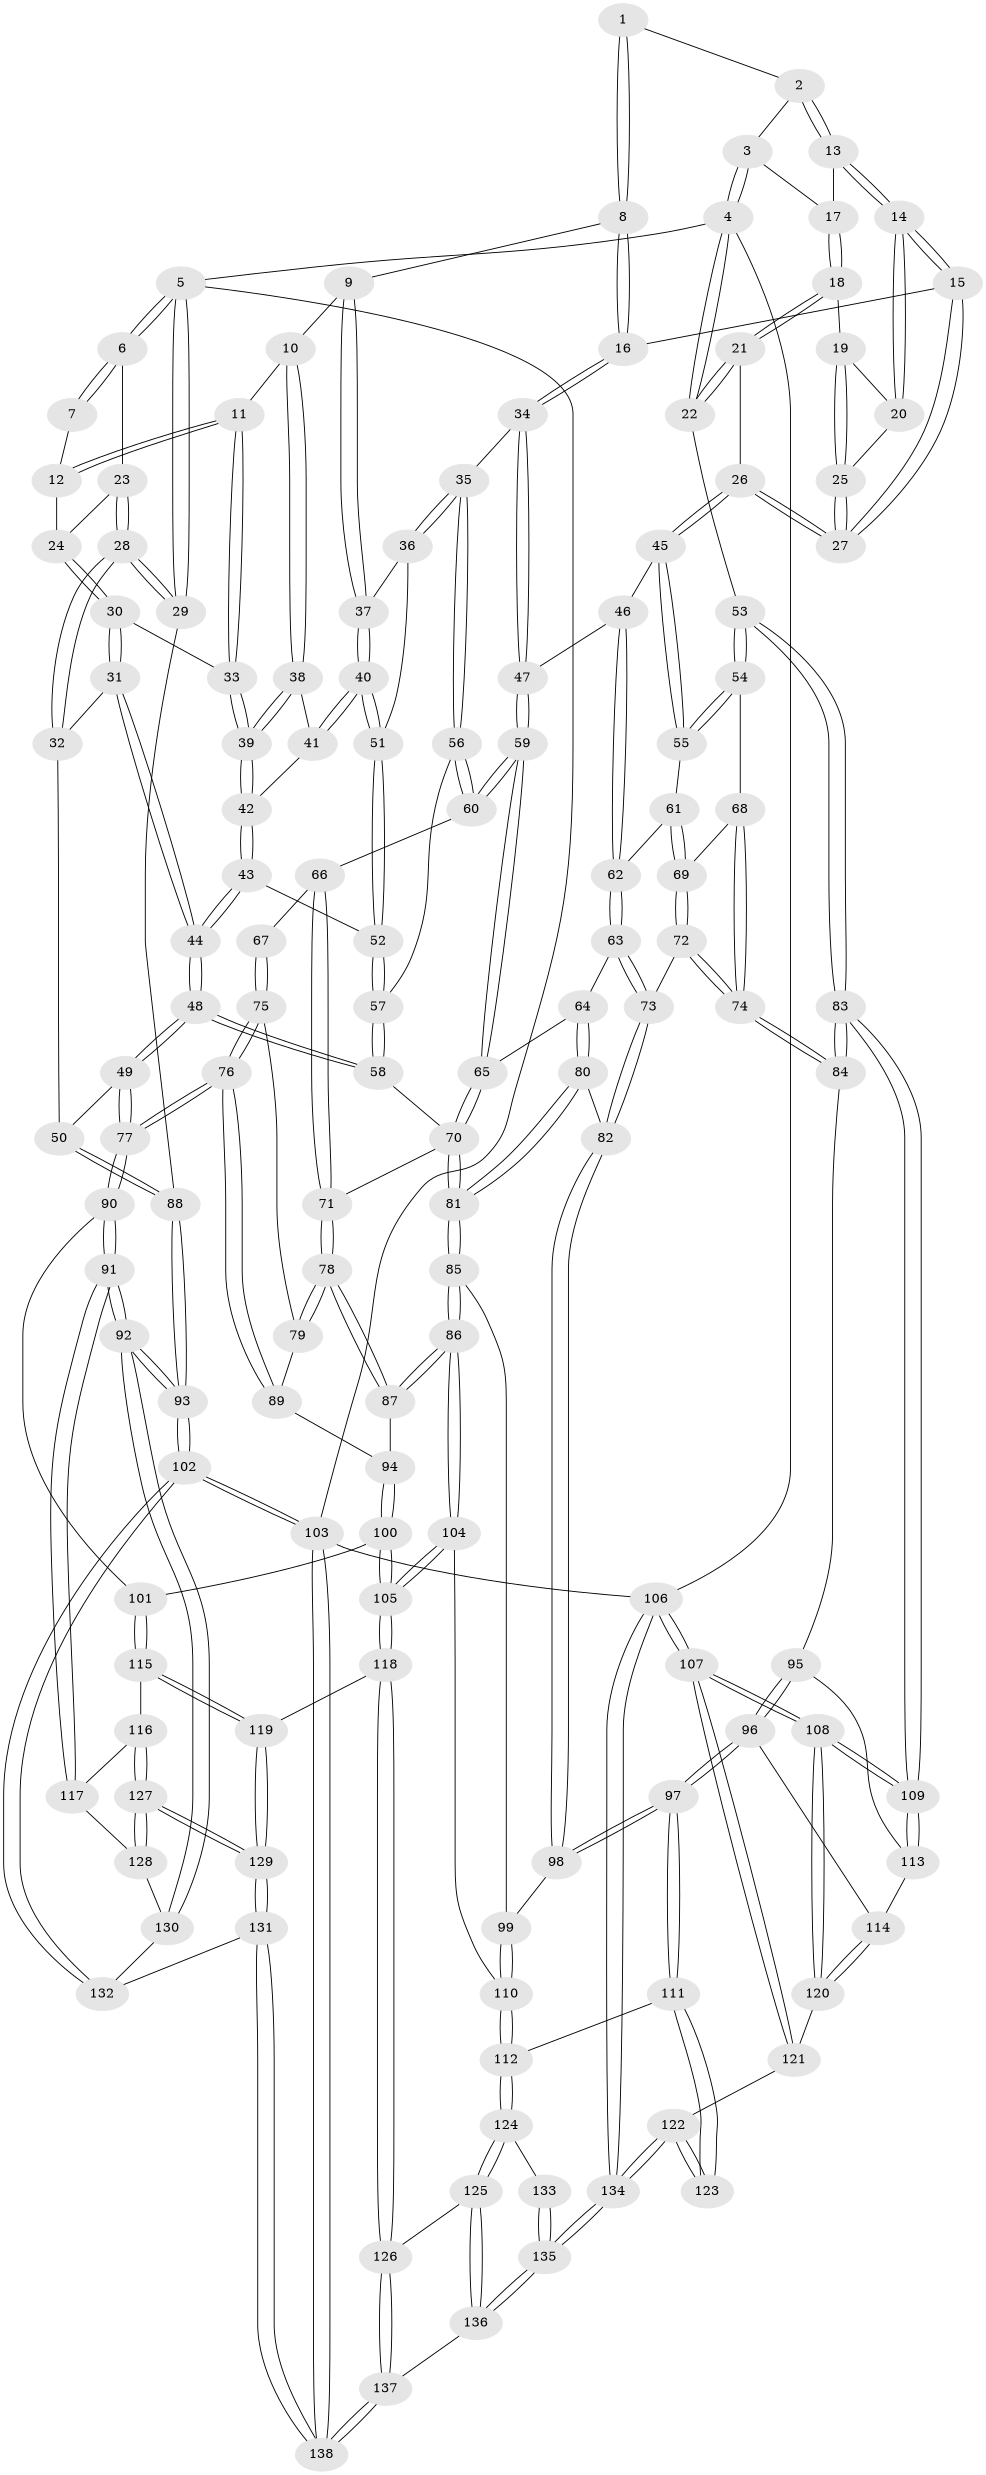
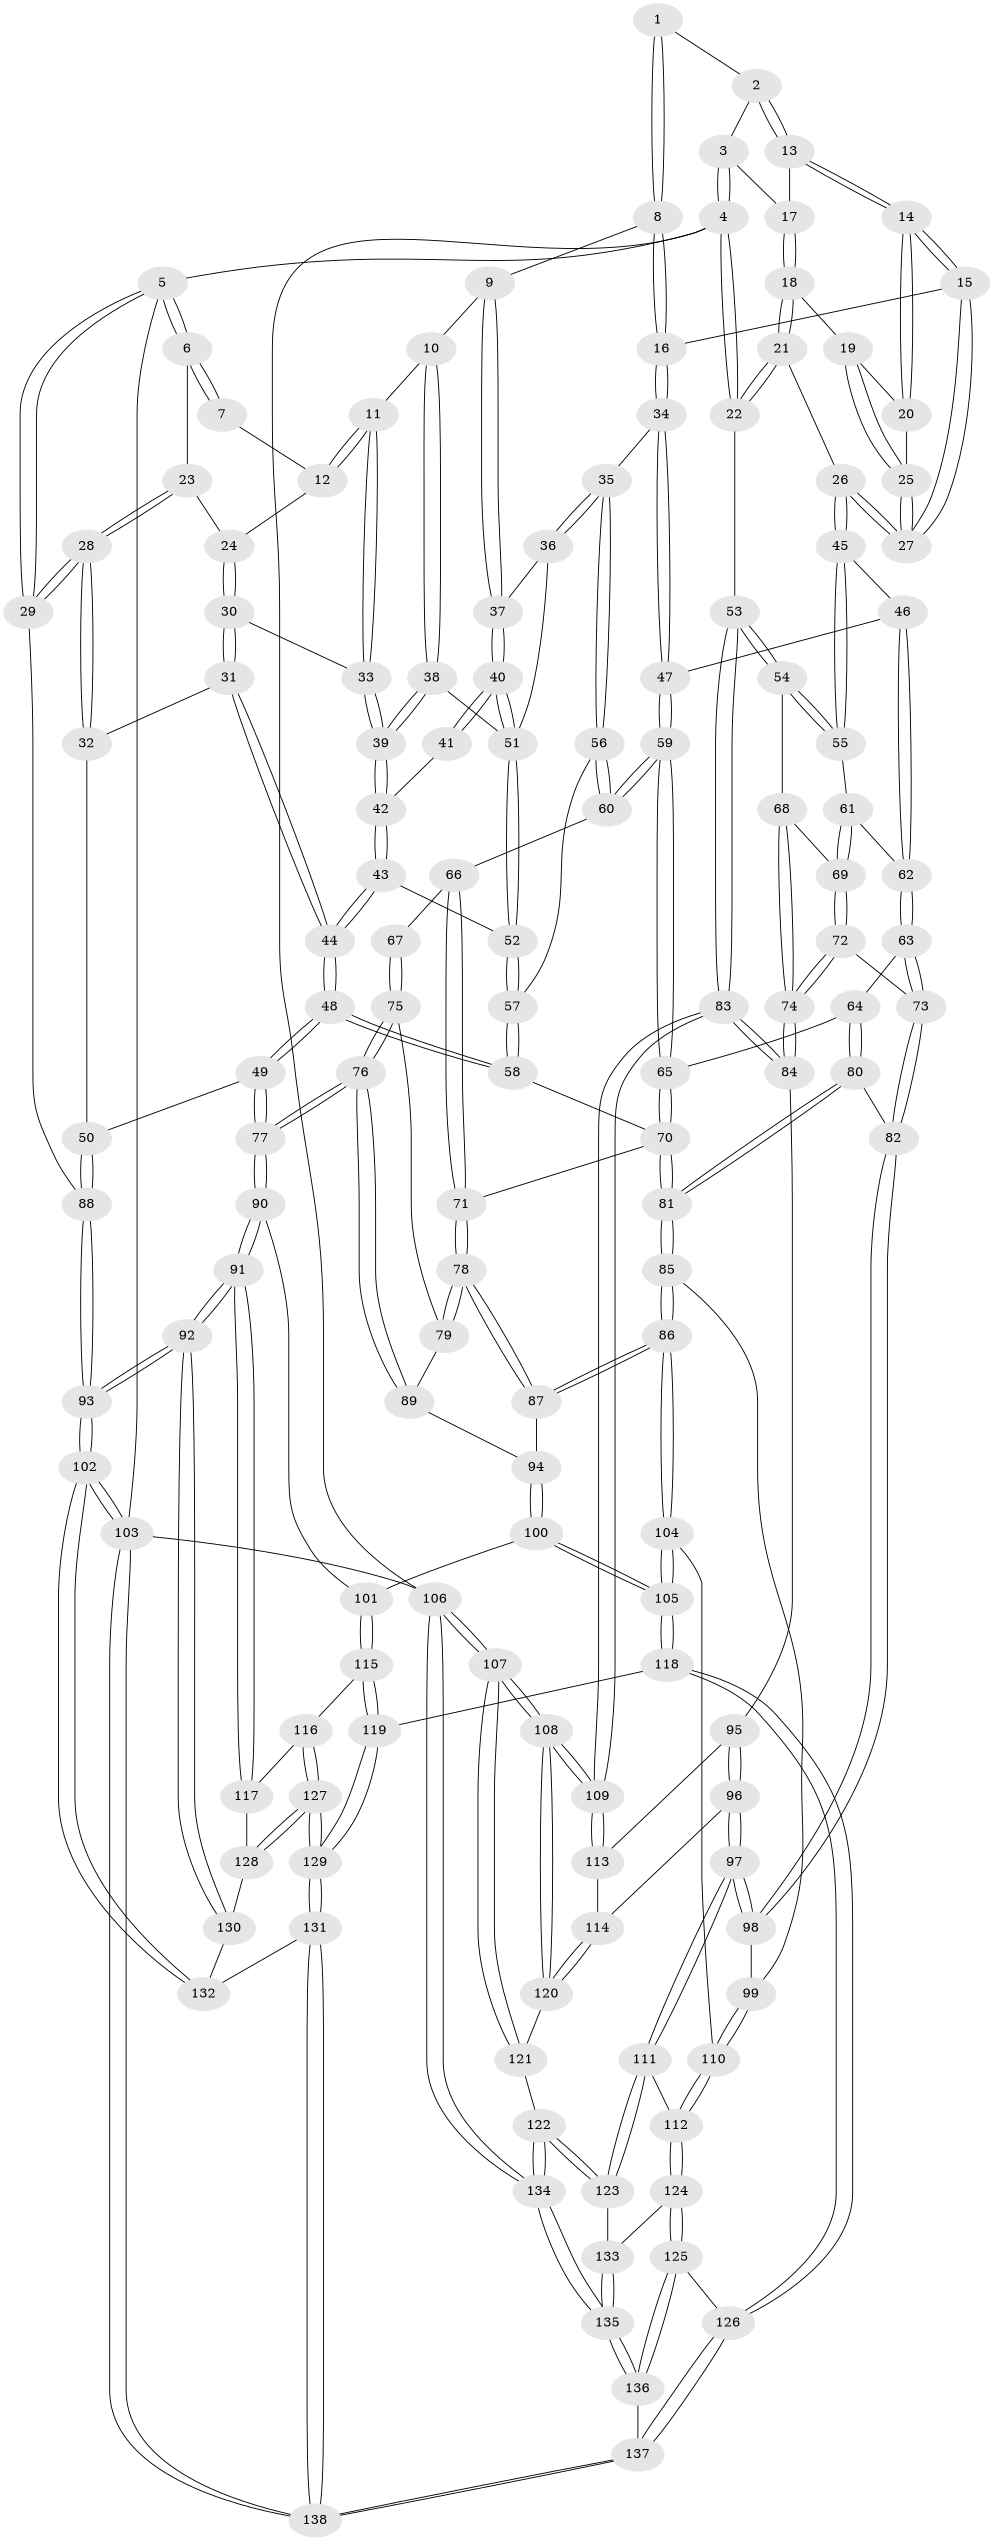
edge "38" -- "41": now "38" -- "51"
edge "123" -- "133": added
